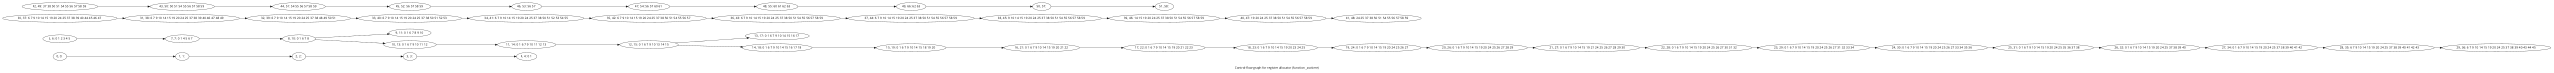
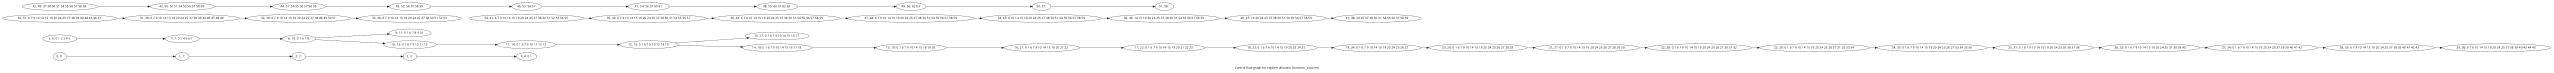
node "49, 66: 62 63": label "49, 66: 62 63" -> "49, 56: 62 63"
edge "33, 40: 6 7 9 10 14 15 19 20 24 25 37 38 50 51 52 53" -> "34, 41: 6 7 9 10 14 15 19 20 24 25 37 38 50 51 52 53 54 55": removed
node "21, 27: 0 1 6 7 9 10 14 15 19 21 24 25 26 27 28 29 30": label "21, 27: 0 1 6 7 9 10 14 15 19 21 24 25 26 27 28 29 30" -> "21, 27: 0 1 6 7 9 10 14 15 19 20 24 25 26 27 28 29 30"
